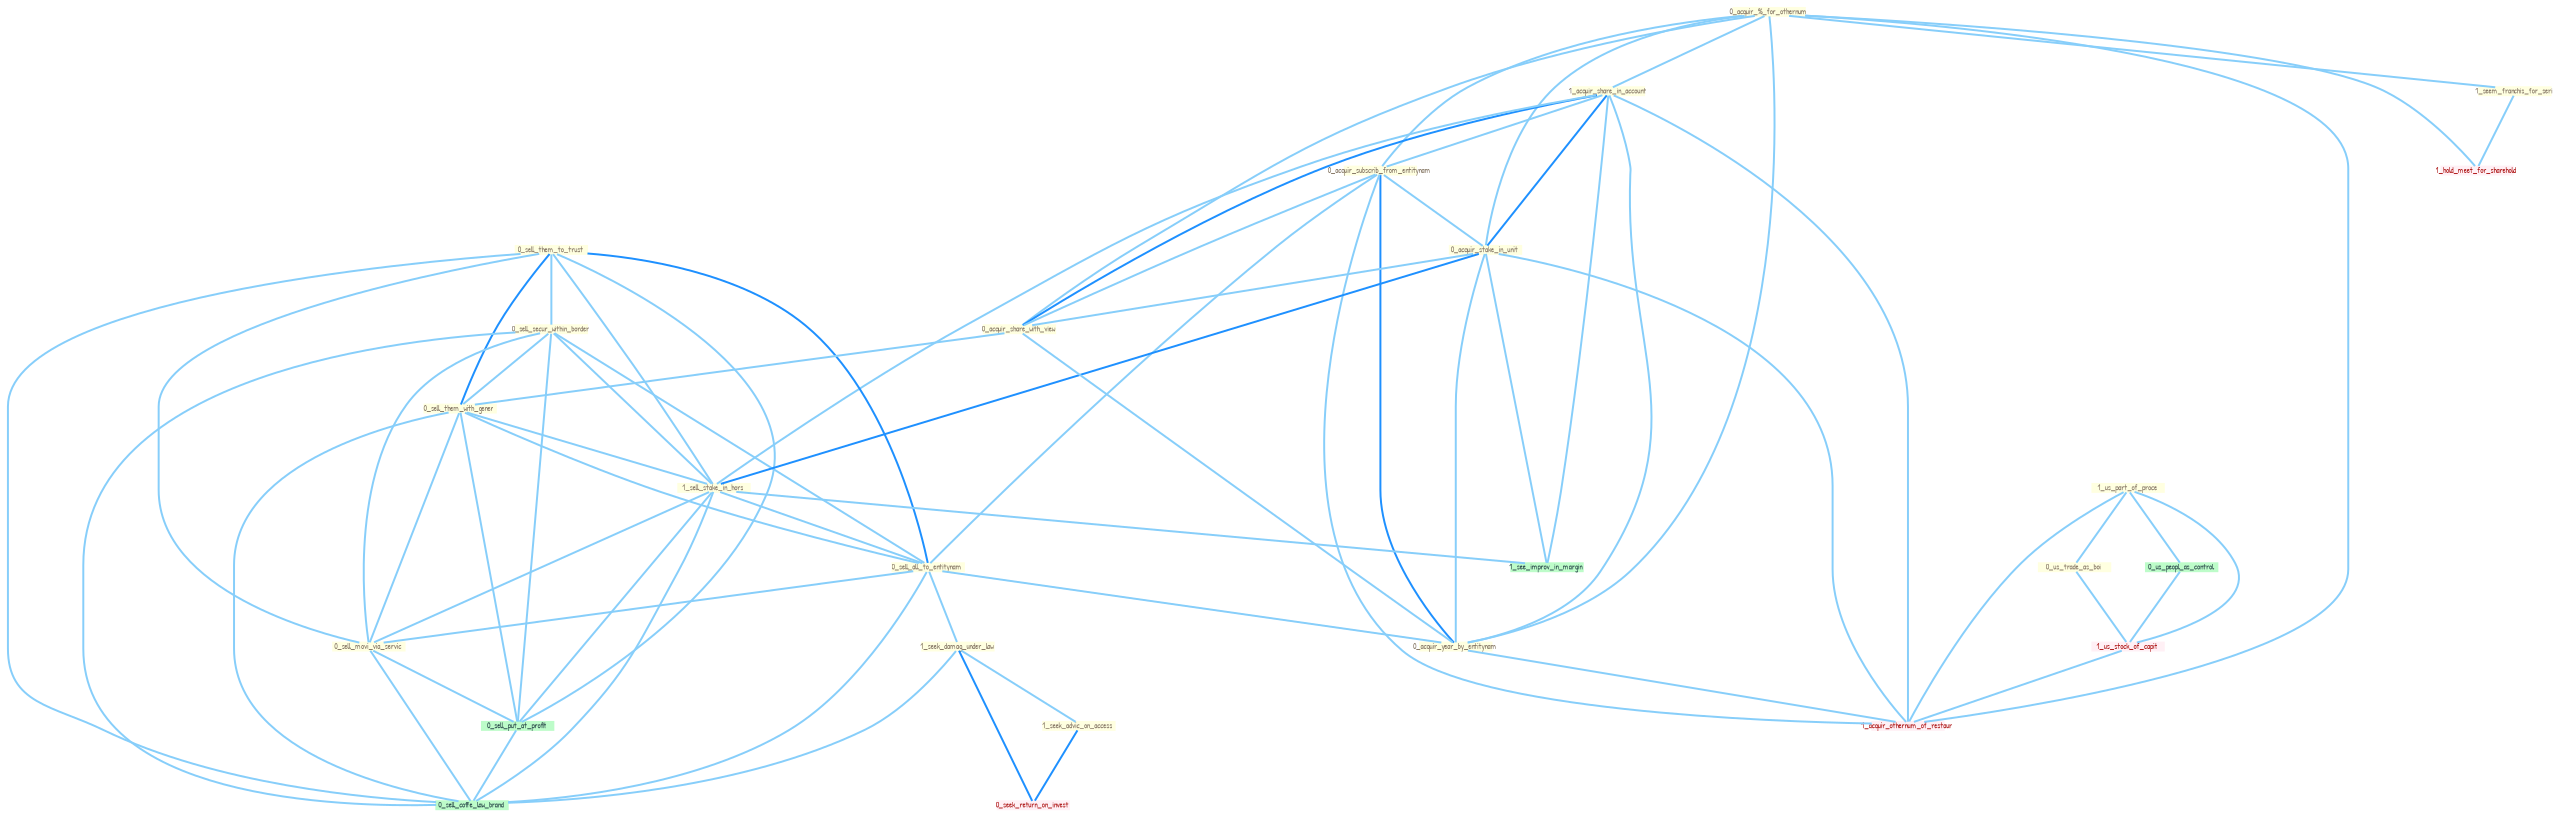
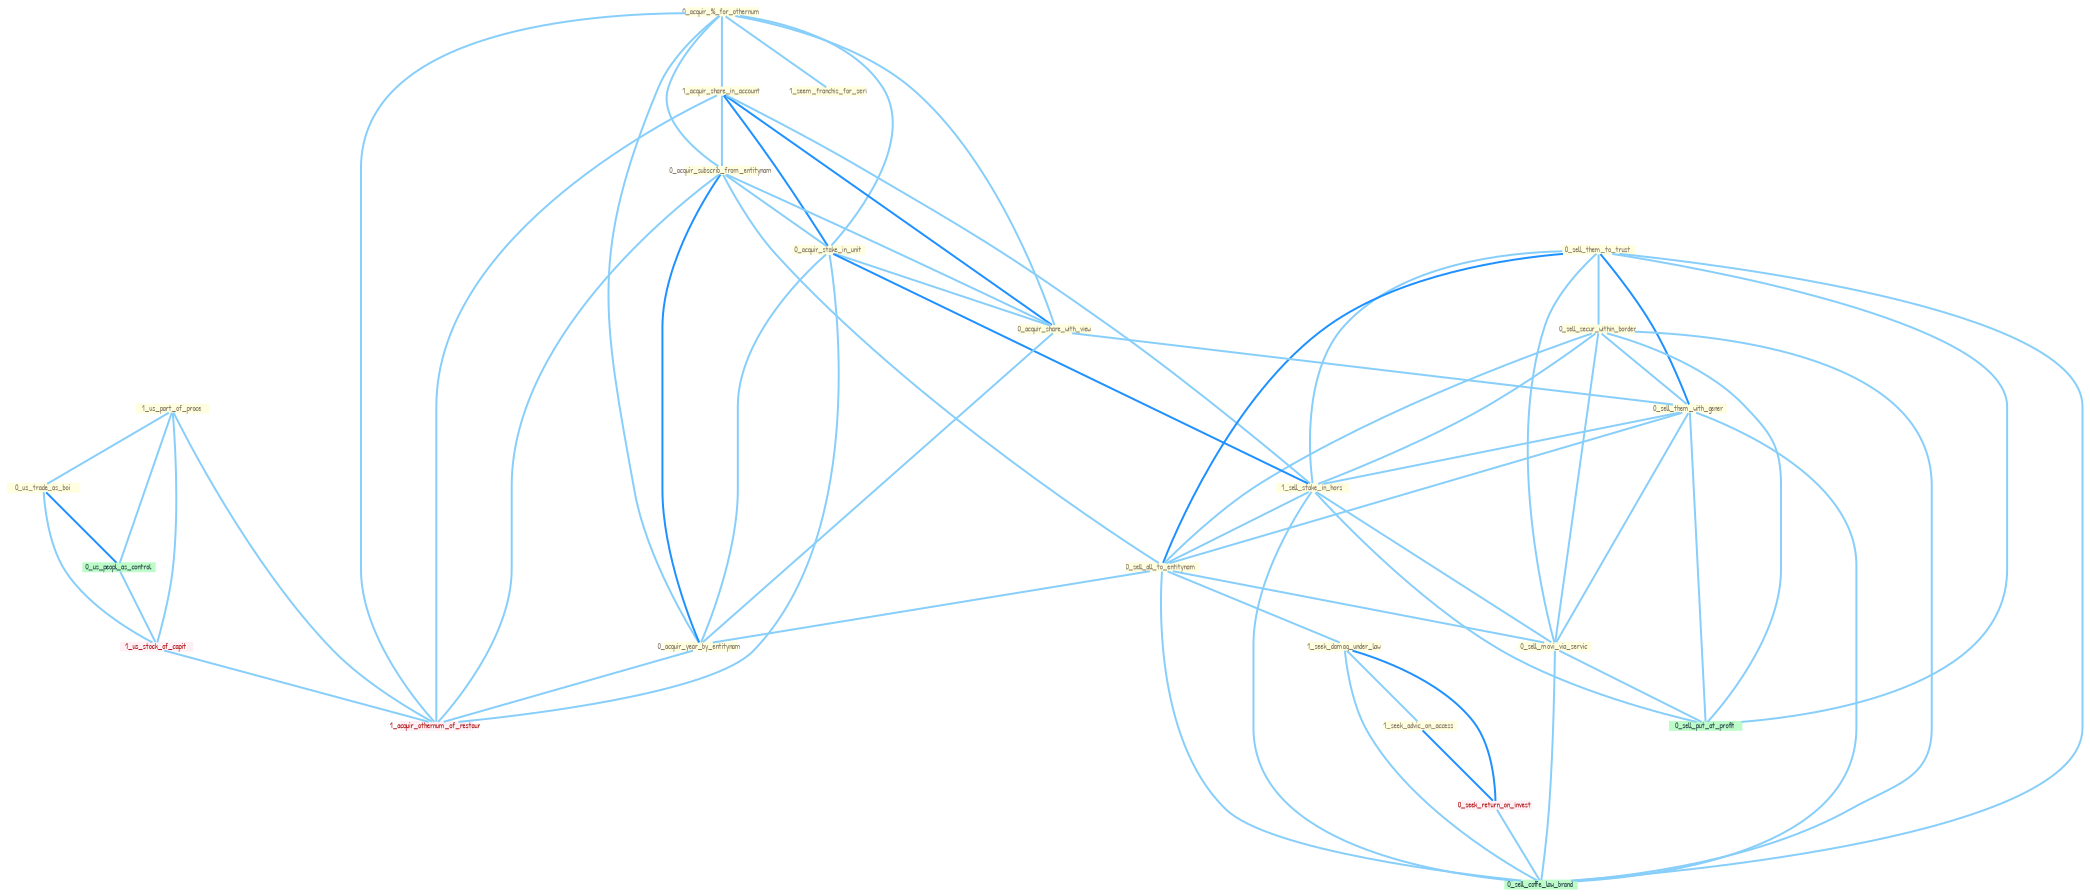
node "1_hold_meet_for_sharehold": removed
edge "1_acquir_share_in_account" -- "0_acquir_year_by_entitynam": removed
edge "0_us_trade_as_boi" -- "0_us_peopl_as_control": added
node "1_see_improv_in_margin": removed
edge "0_sell_put_at_profit" -- "0_sell_coffe_law_brand": now "0_seek_return_on_invest" -- "0_sell_coffe_law_brand"
